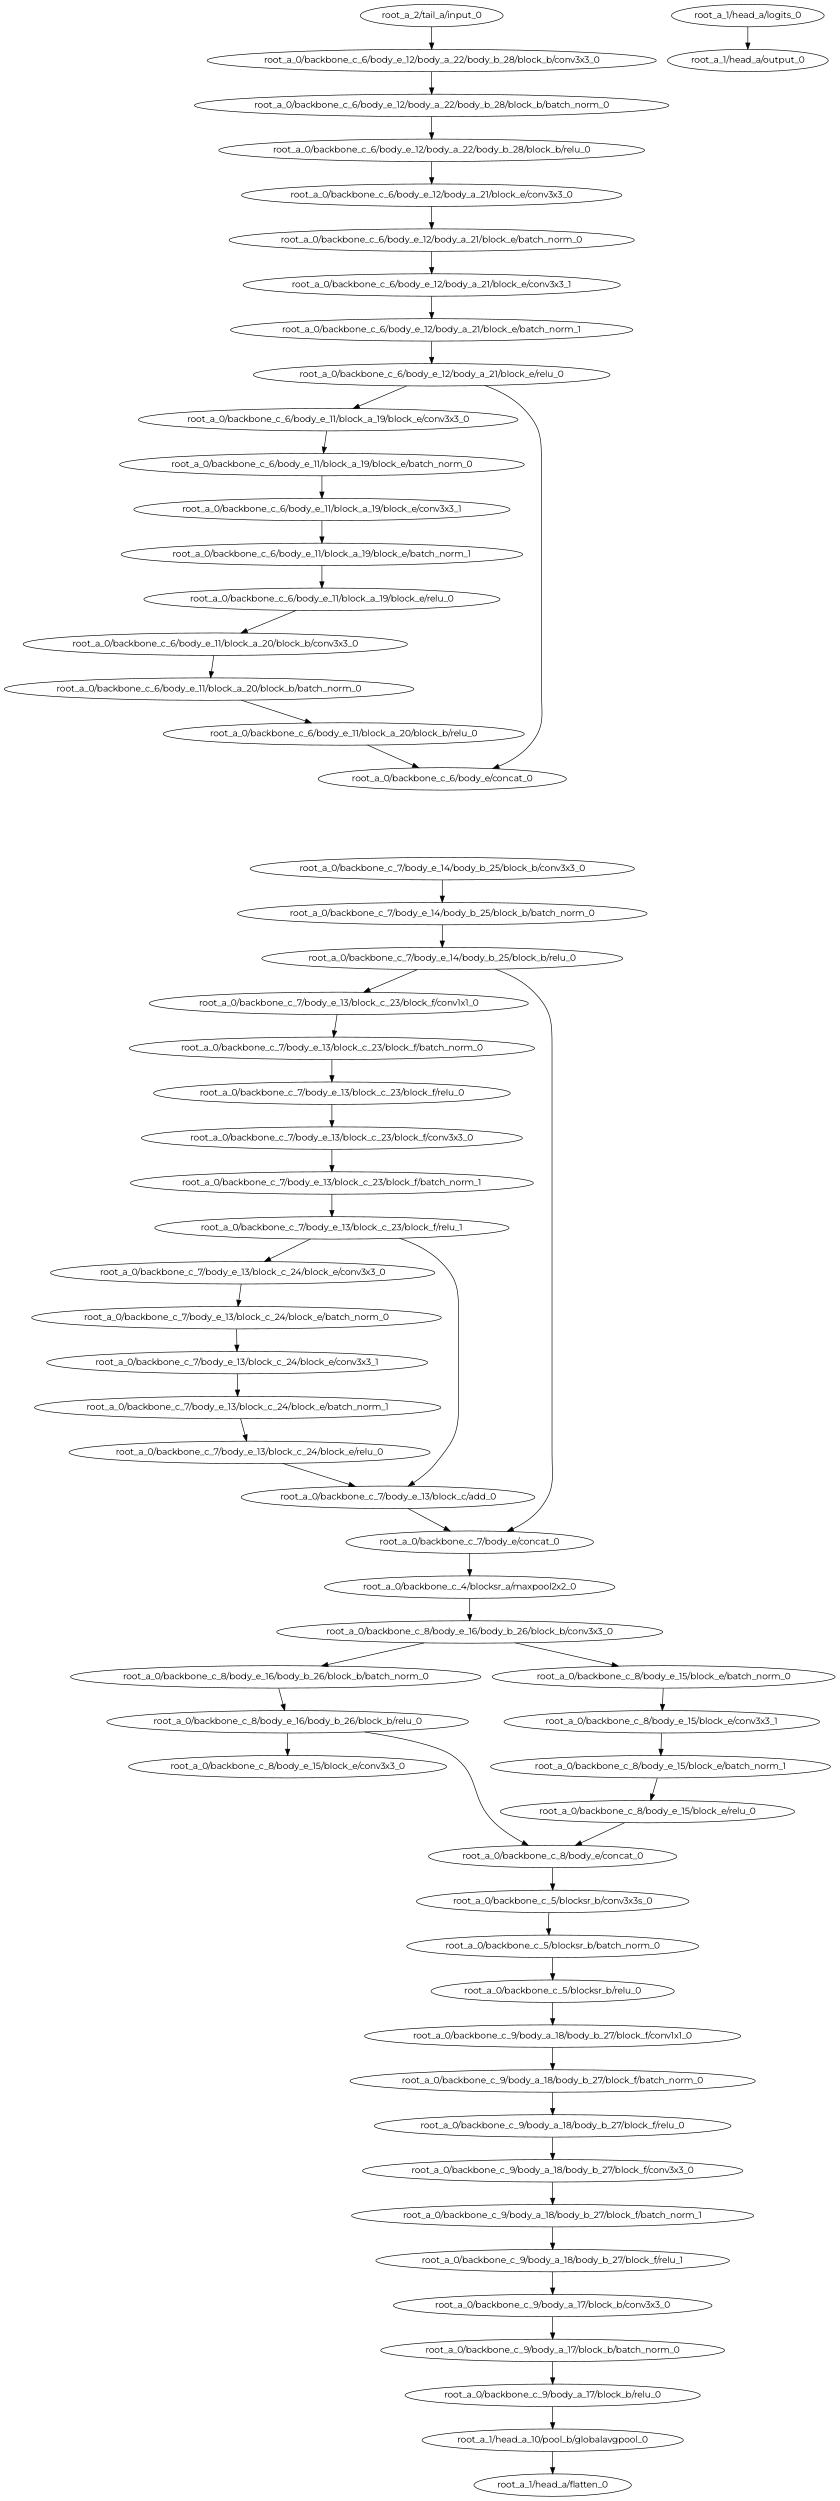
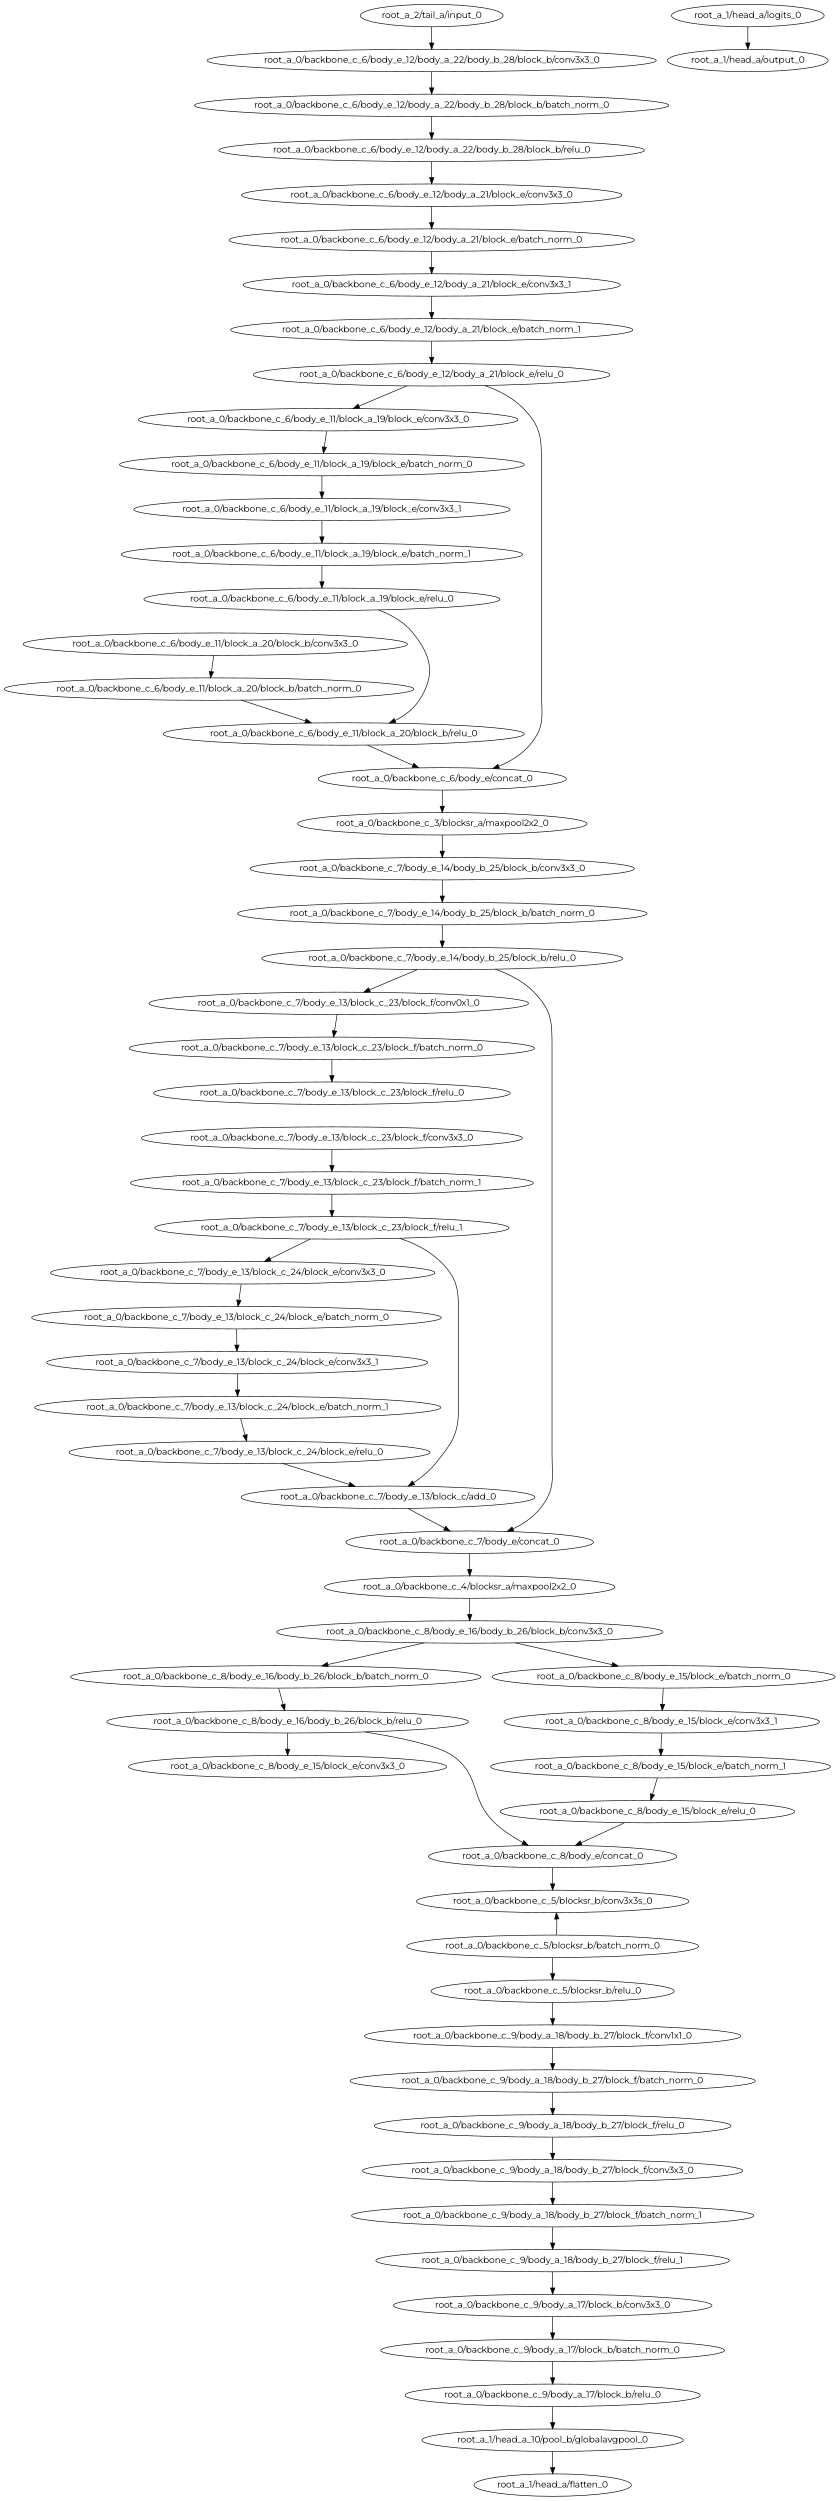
edge "root_a_0/backbone_c_6/body_e_11/block_a_19/block_e/relu_0" -> "root_a_0/backbone_c_6/body_e_11/block_a_20/block_b/conv3x3_0": now "root_a_0/backbone_c_6/body_e_11/block_a_19/block_e/relu_0" -> "root_a_0/backbone_c_6/body_e_11/block_a_20/block_b/relu_0"
node "root_a_0/backbone_c_3/blocksr_a/maxpool2x2_0": added
node "root_a_0/backbone_c_7/body_e_13/block_c_23/block_f/conv1x1_0": label "root_a_0/backbone_c_7/body_e_13/block_c_23/block_f/conv1x1_0" -> "root_a_0/backbone_c_7/body_e_13/block_c_23/block_f/conv0x1_0"
edge "root_a_0/backbone_c_7/body_e_13/block_c_23/block_f/relu_0" -> "root_a_0/backbone_c_7/body_e_13/block_c_23/block_f/conv3x3_0": removed
edge "root_a_0/backbone_c_5/blocksr_b/conv3x3s_0" -> "root_a_0/backbone_c_5/blocksr_b/batch_norm_0": reversed
